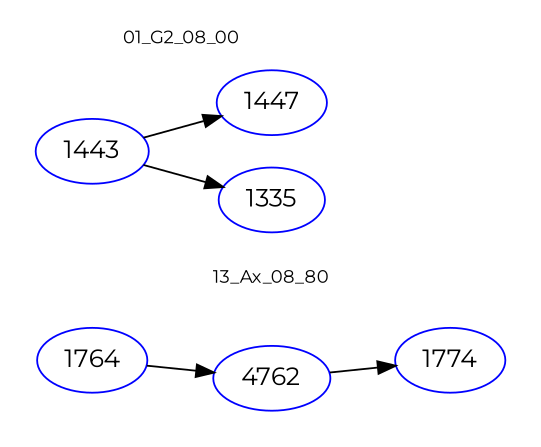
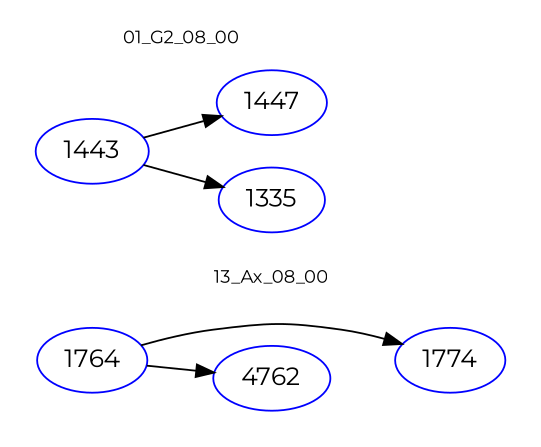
cluster "13_Ax_08_80": label "13_Ax_08_80" -> "13_Ax_08_00"
edge "4762" -> "1774": now "1764" -> "1774"
